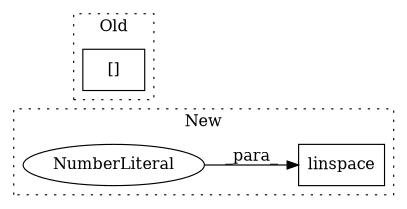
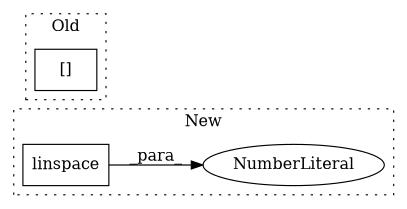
edge "NumberLiteral" -> "linspace": reversed
